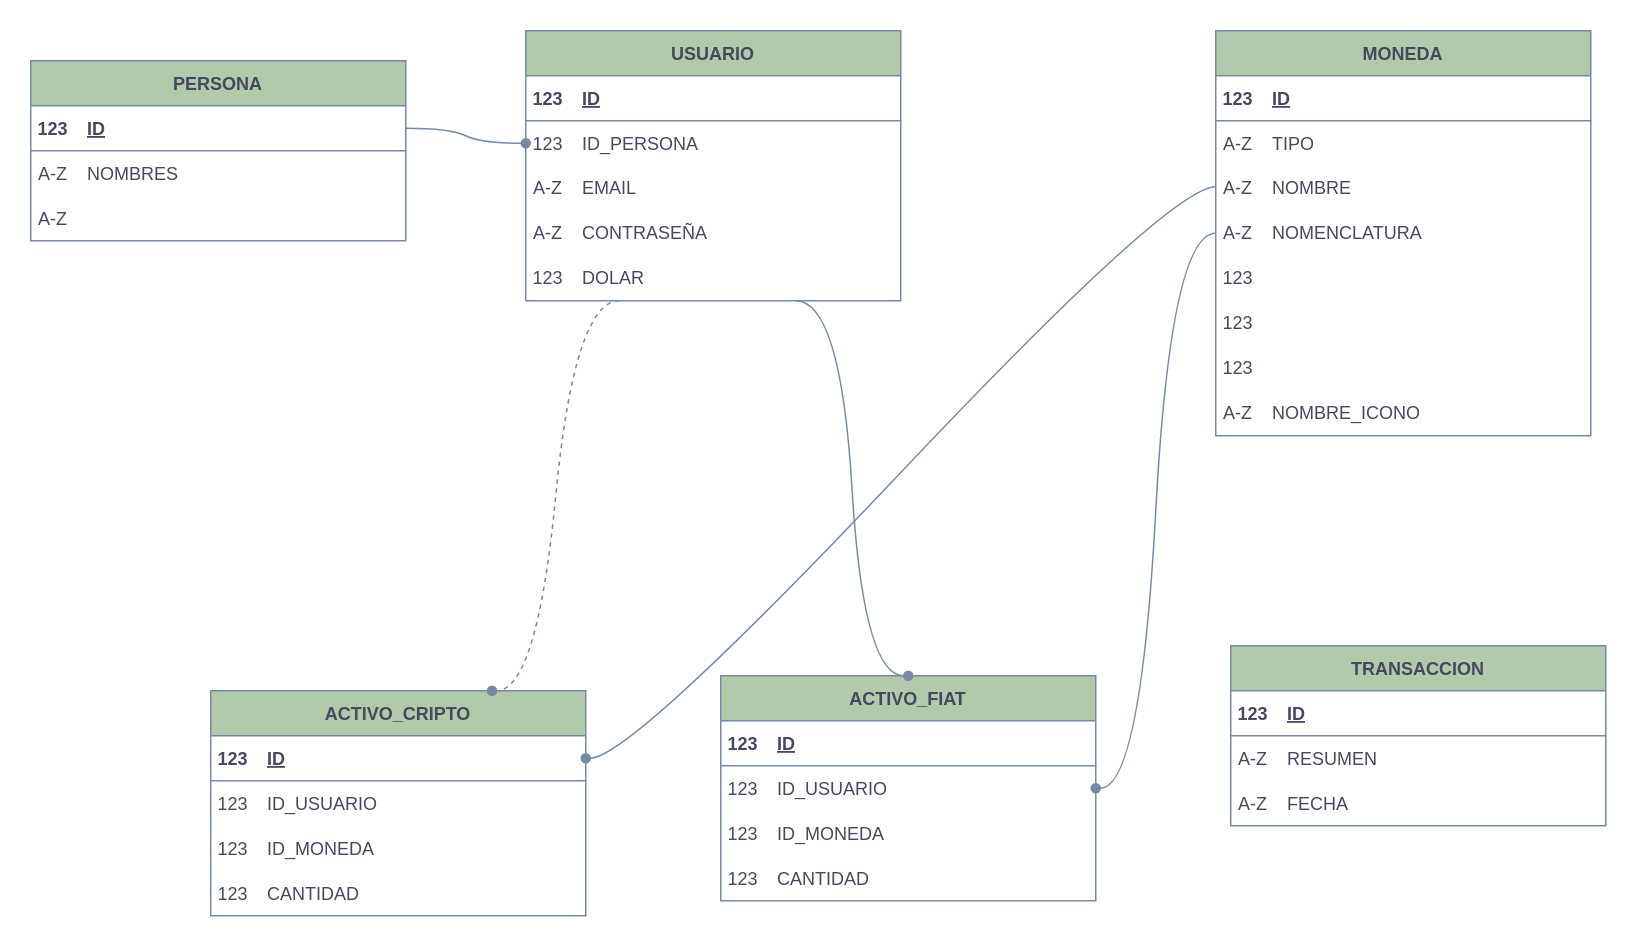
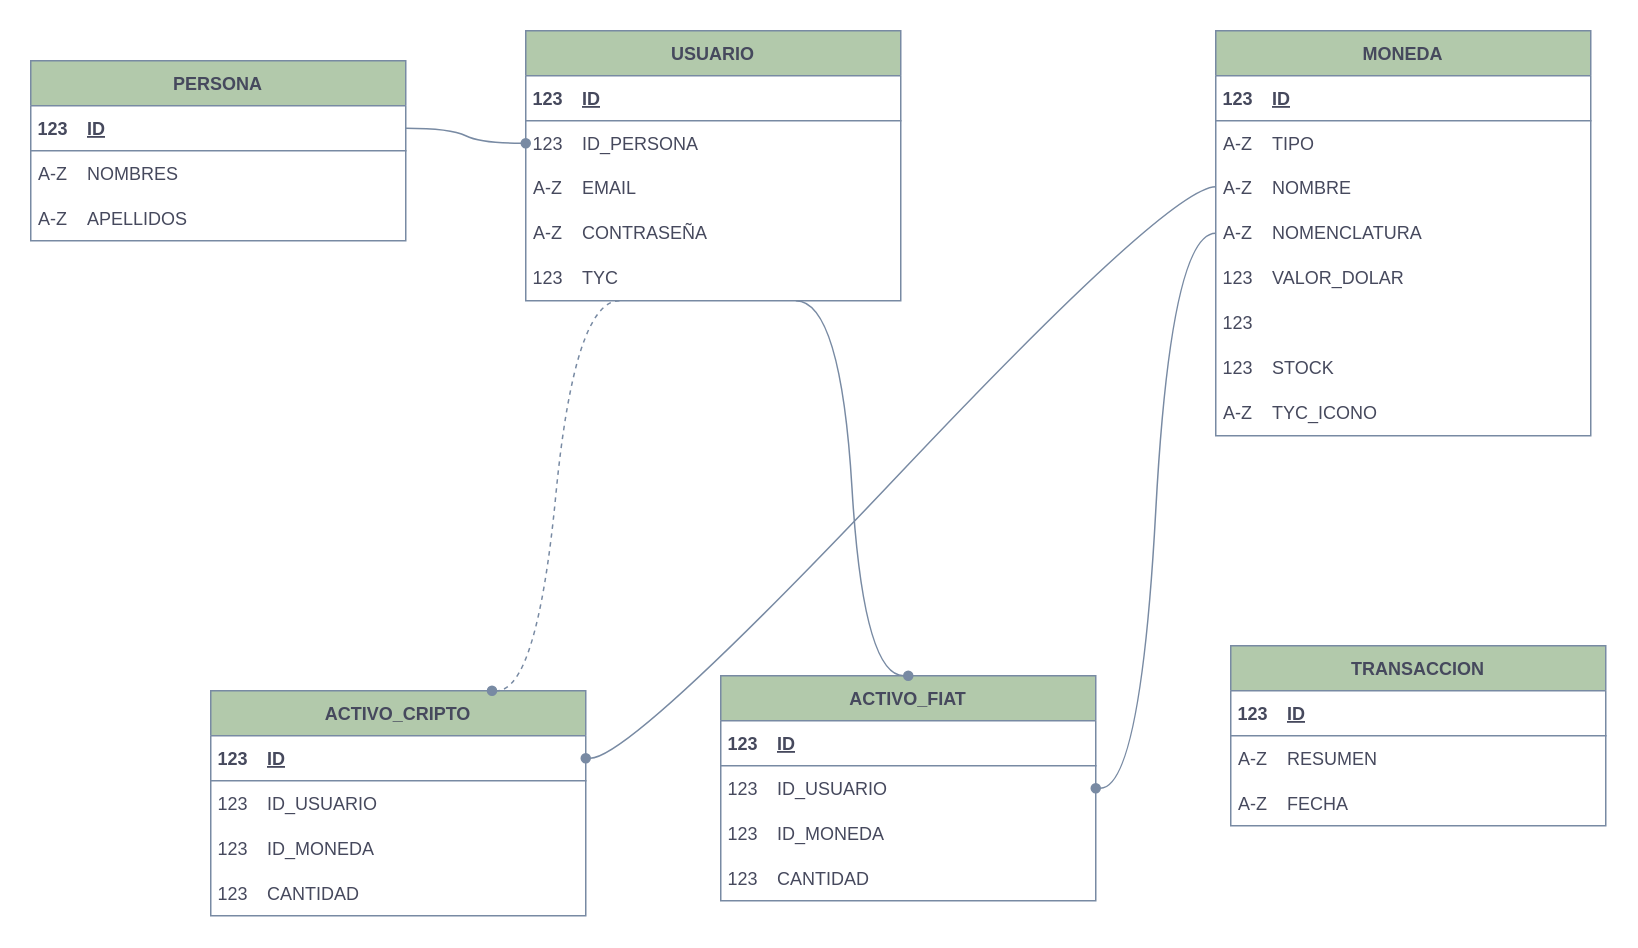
node "APELLIDOS": added
node "VALOR_DOLAR": added
node "DOLAR": label "DOLAR" -> "TYC"
node "STOCK": added
node "NOMBRE_ICONO": label "NOMBRE_ICONO" -> "TYC_ICONO"
